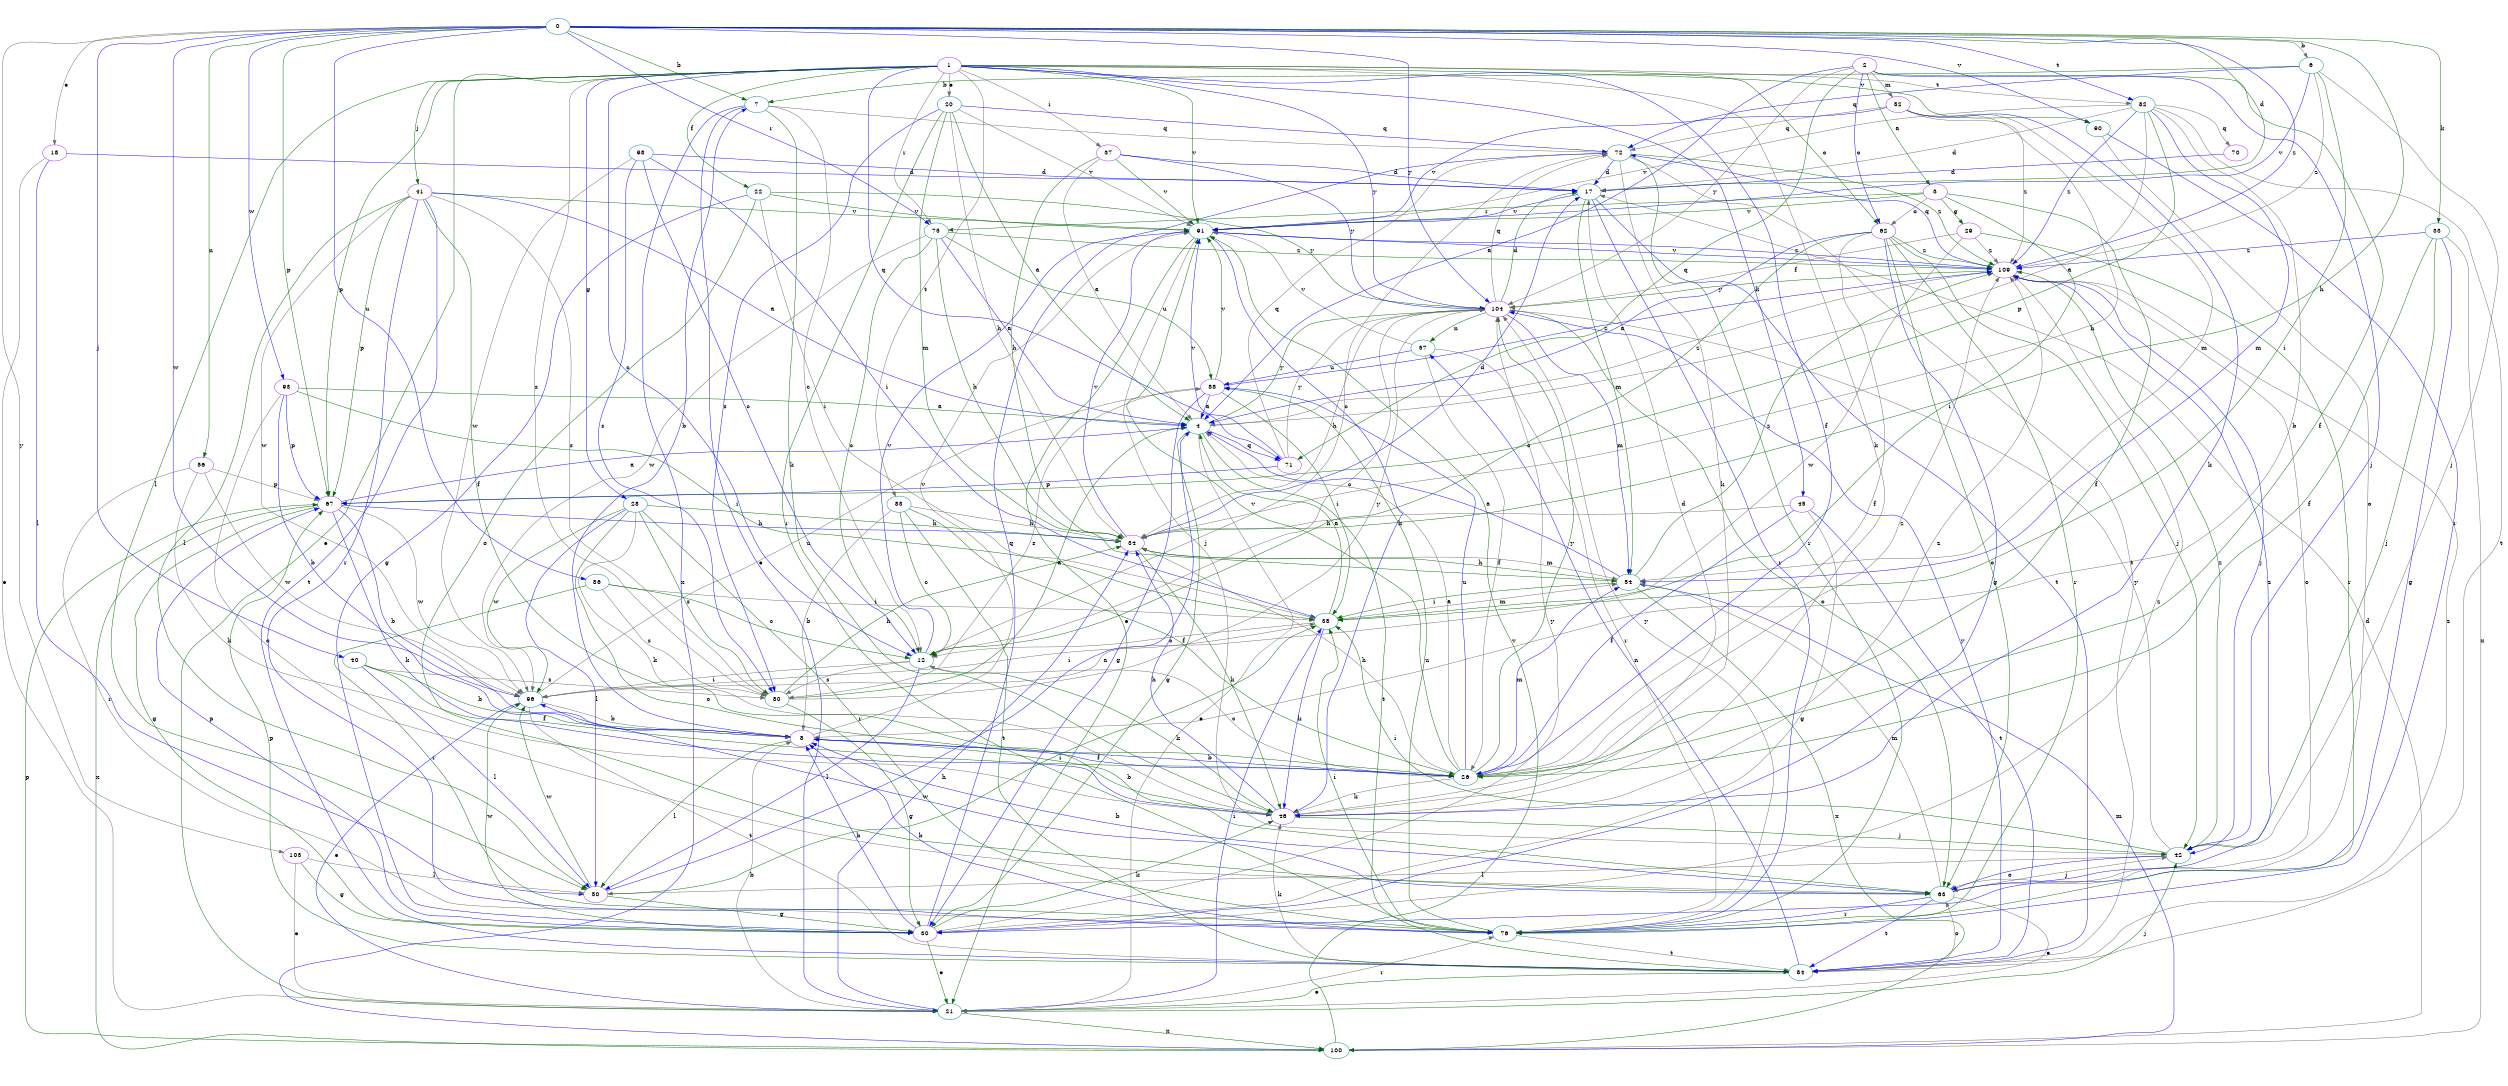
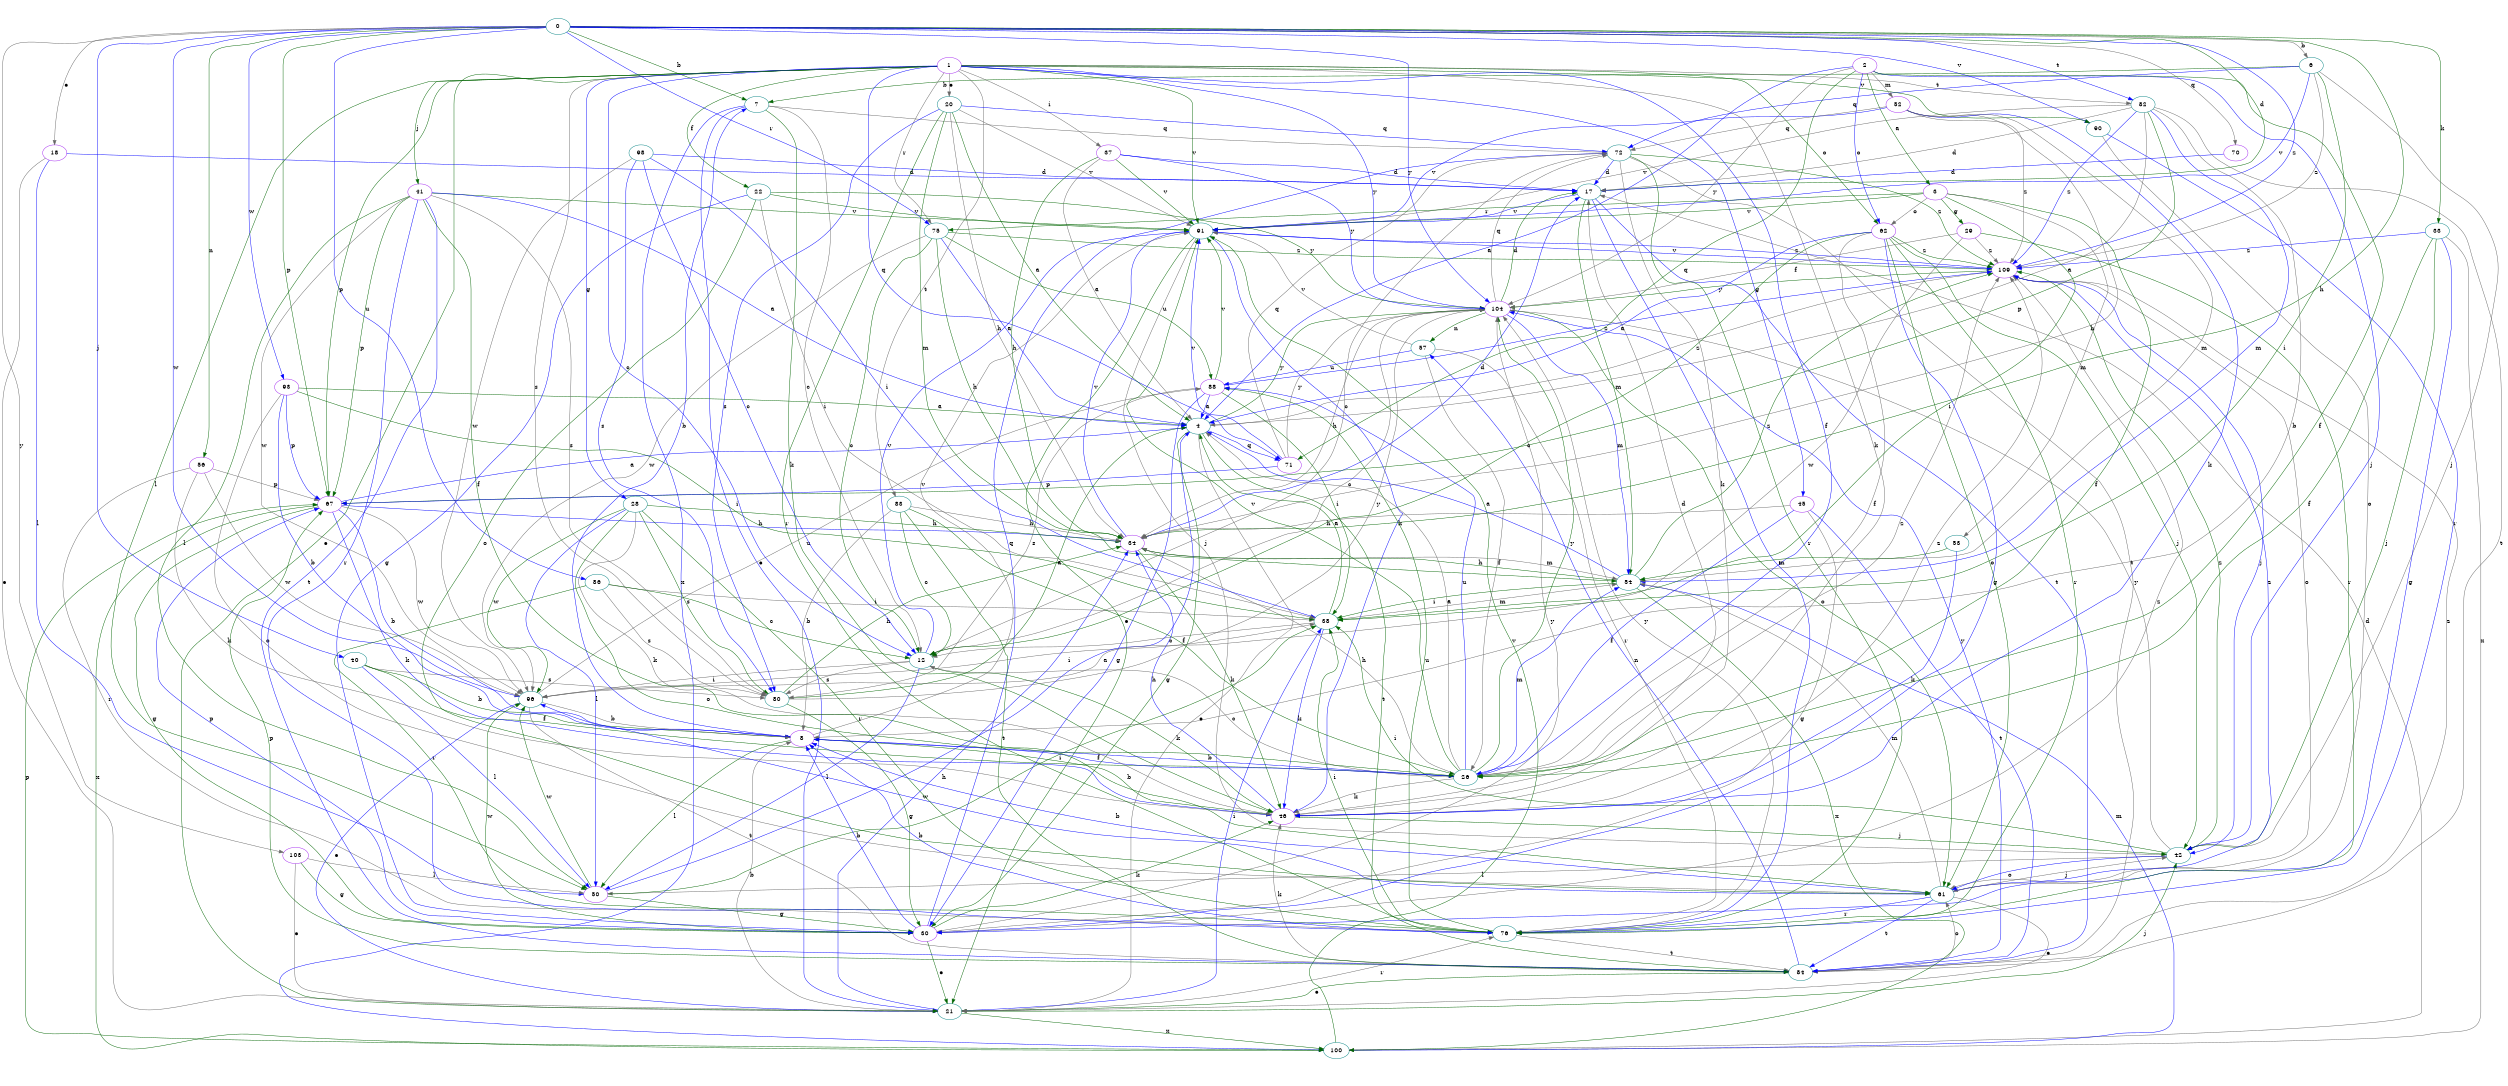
edge "82" -> "70": now "0" -> "70"
edge "109" -> "72": removed, label "q"
edge "1" -> "45": label "k" -> "g"
node "53": added
node "63": label "63" -> "61"
